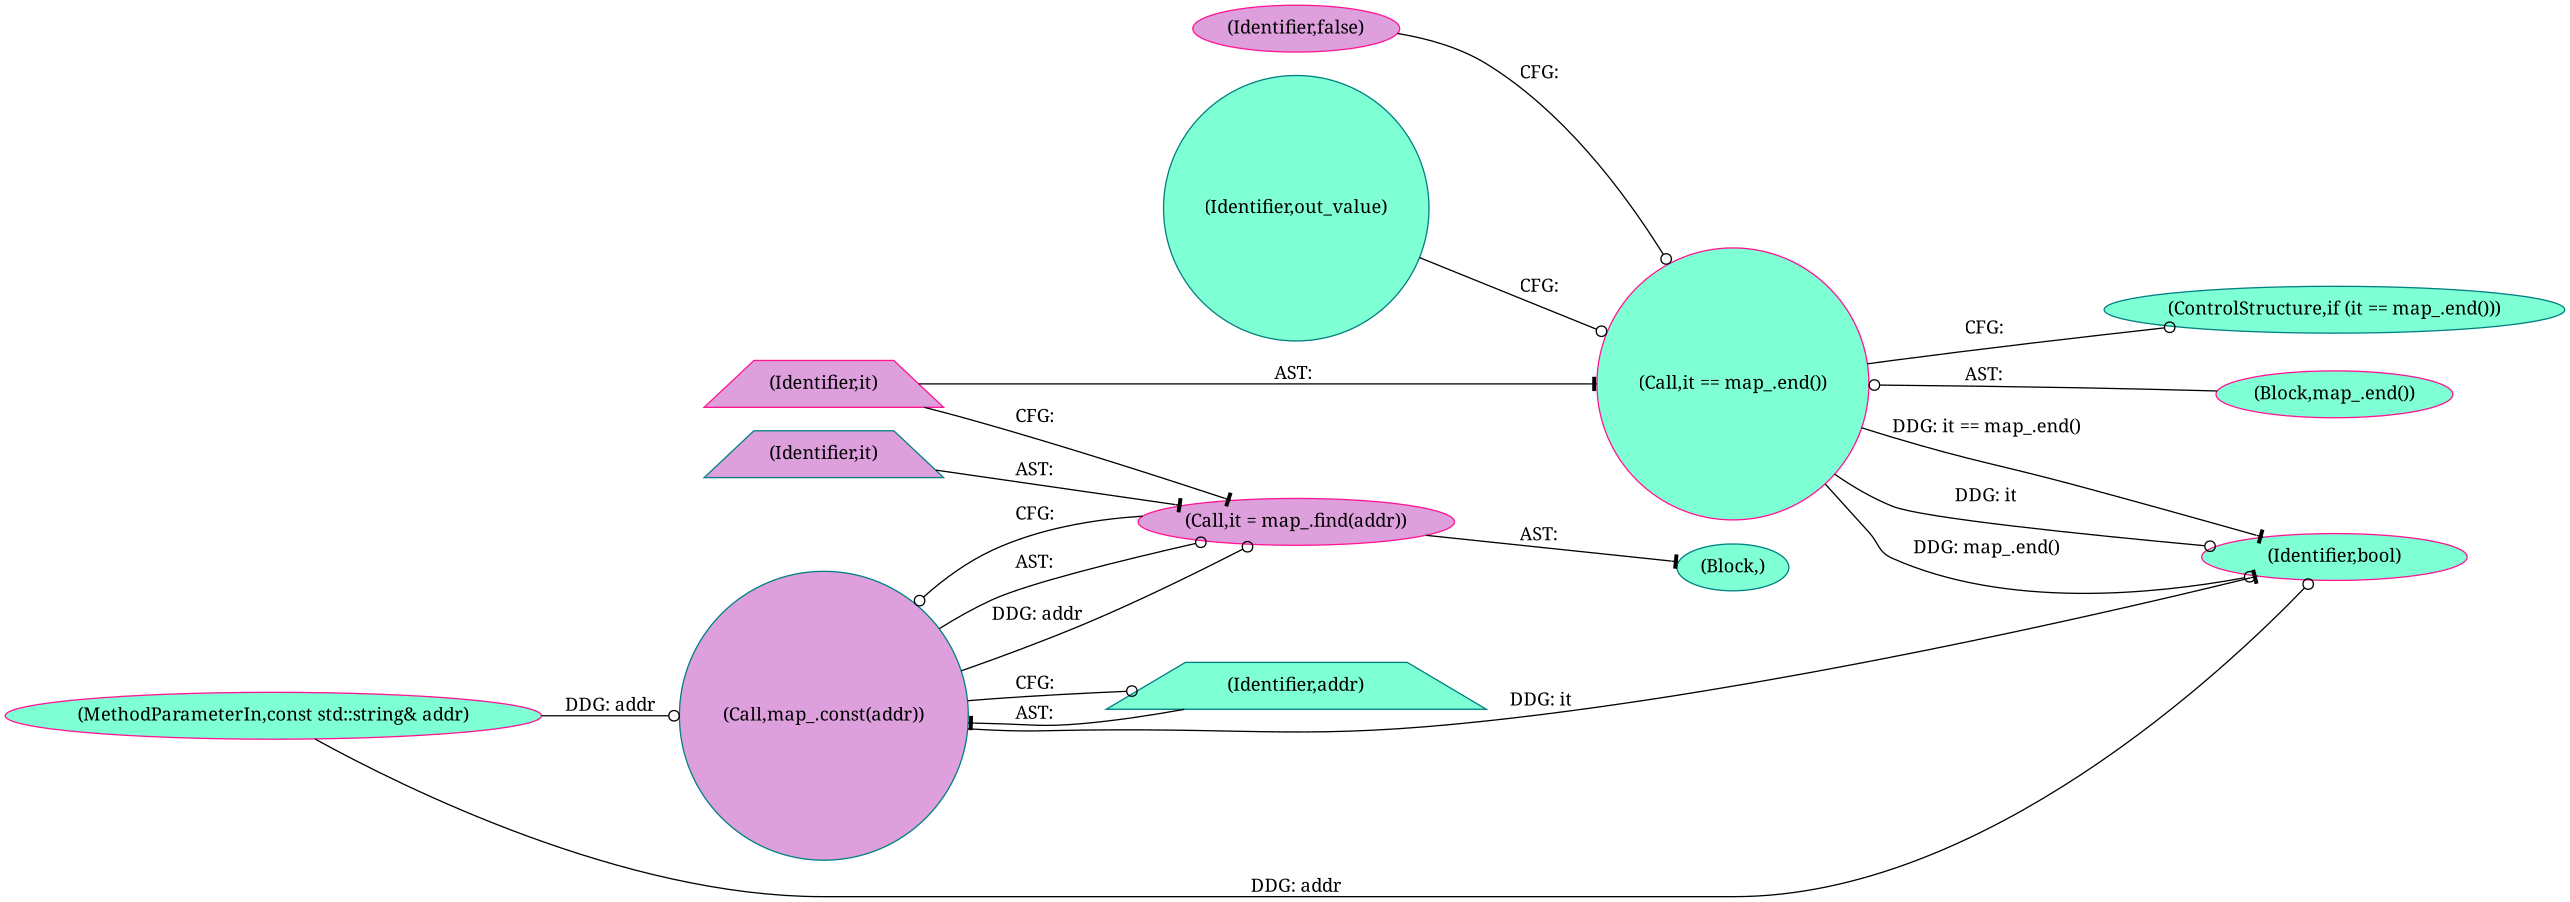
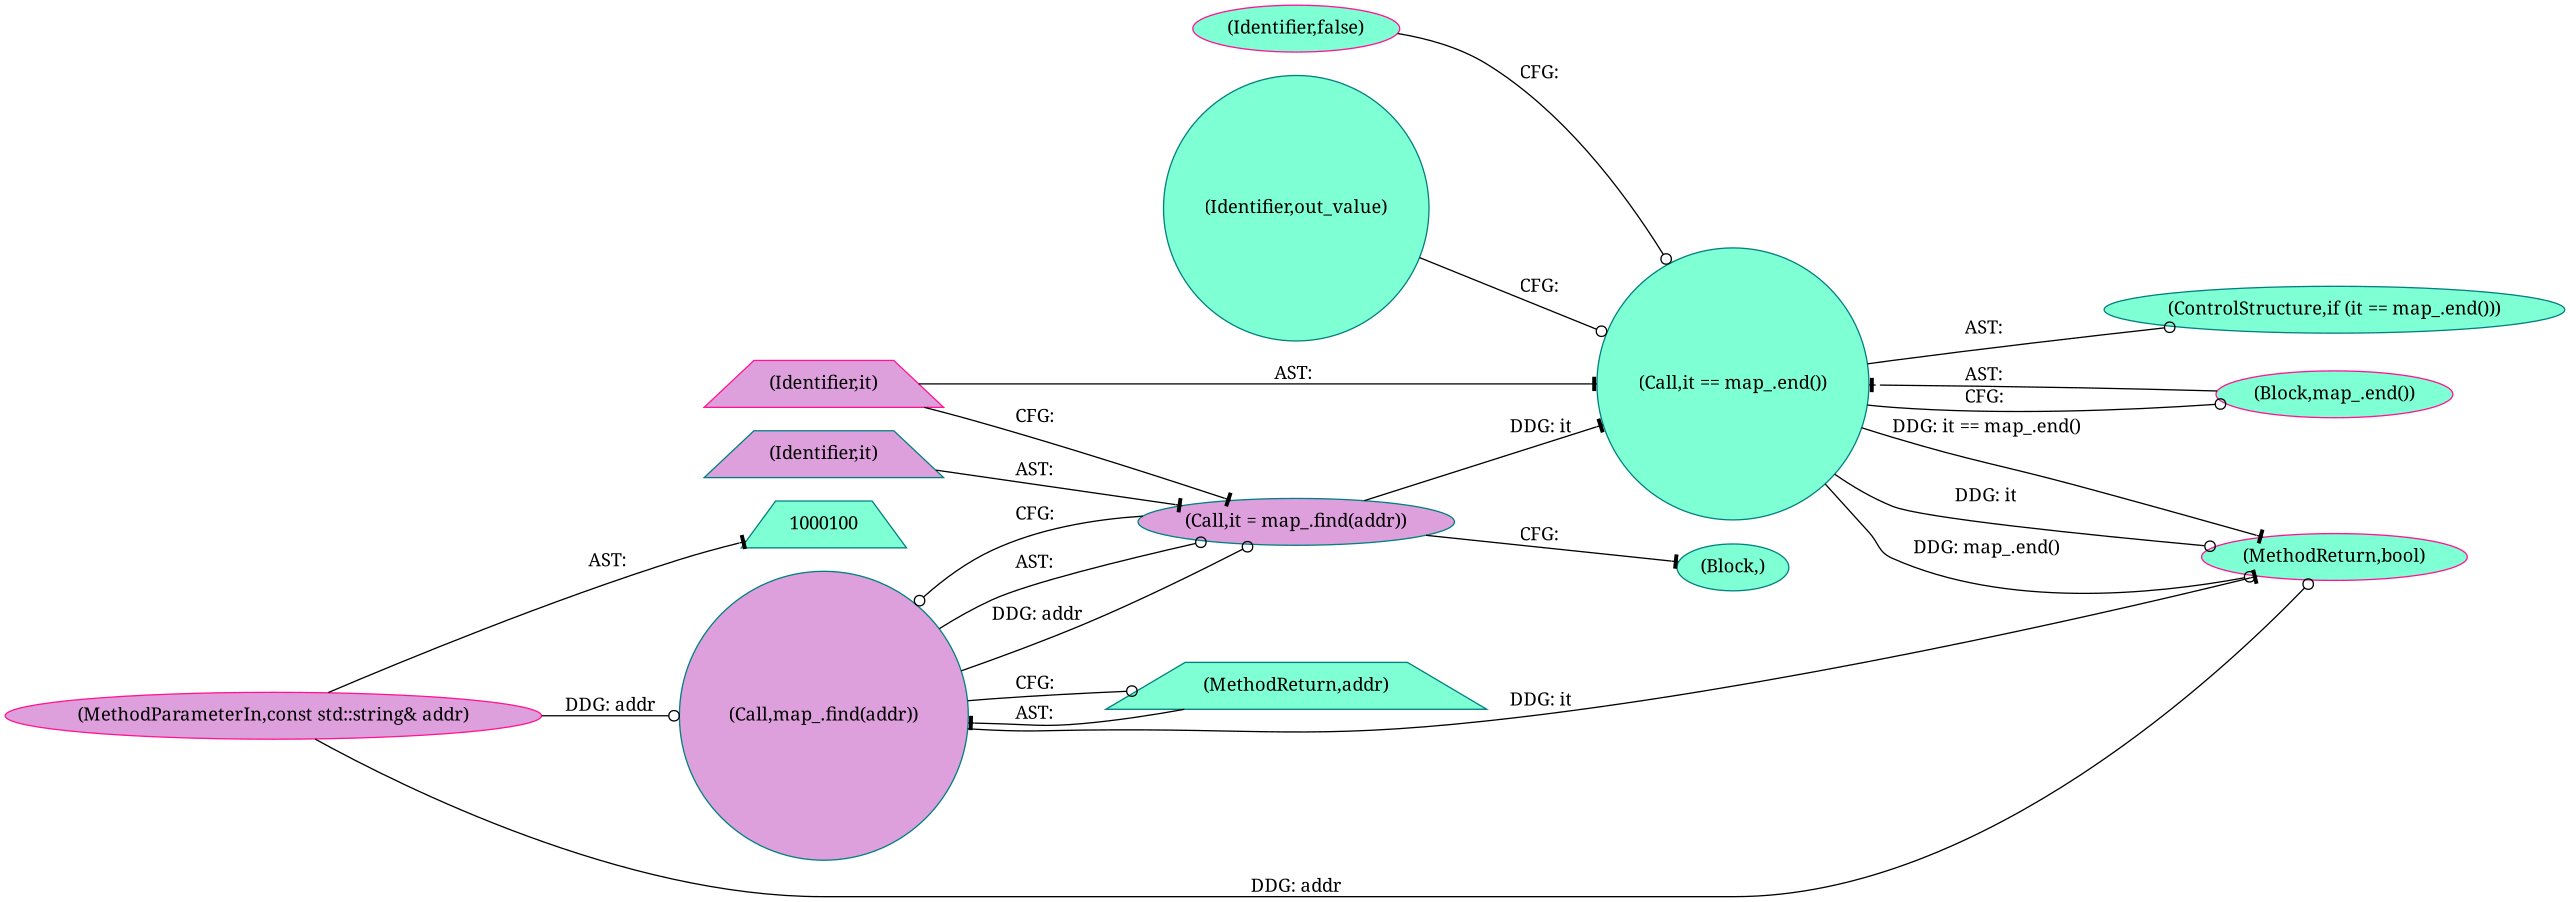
node "(Identifier,false)": fillcolor plum -> aquamarine
edge "(Call,it == map_.end())" -> "(ControlStructure,if (it == map_.end()))": label "CFG: " -> "AST: "
node "(Call,it == map_.end())": color deeppink -> teal
edge "(Block,map_.end())" -> "(Call,it == map_.end())": arrowhead odot -> tee
edge "(Call,it == map_.end())" -> "(Block,map_.end())": added, label "CFG:"
edge "(Call,it = map_.find(addr))" -> "(Call,it == map_.end())": added, label "DDG: it"
node "(Call,it = map_.find(addr))": color deeppink -> teal
node "1000100": added
edge "(Call,it = map_.find(addr))" -> "(Block,)": label "AST: " -> "CFG: "
node "(Identifier,bool)": label "(Identifier,bool)" -> "(MethodReturn,bool)"
node "(Identifier,addr)": label "(Identifier,addr)" -> "(MethodReturn,addr)"
node "(MethodParameterIn,const std::string& addr)": fillcolor aquamarine -> plum
node "(Call,map_.const(addr))": label "(Call,map_.const(addr))" -> "(Call,map_.find(addr))"
